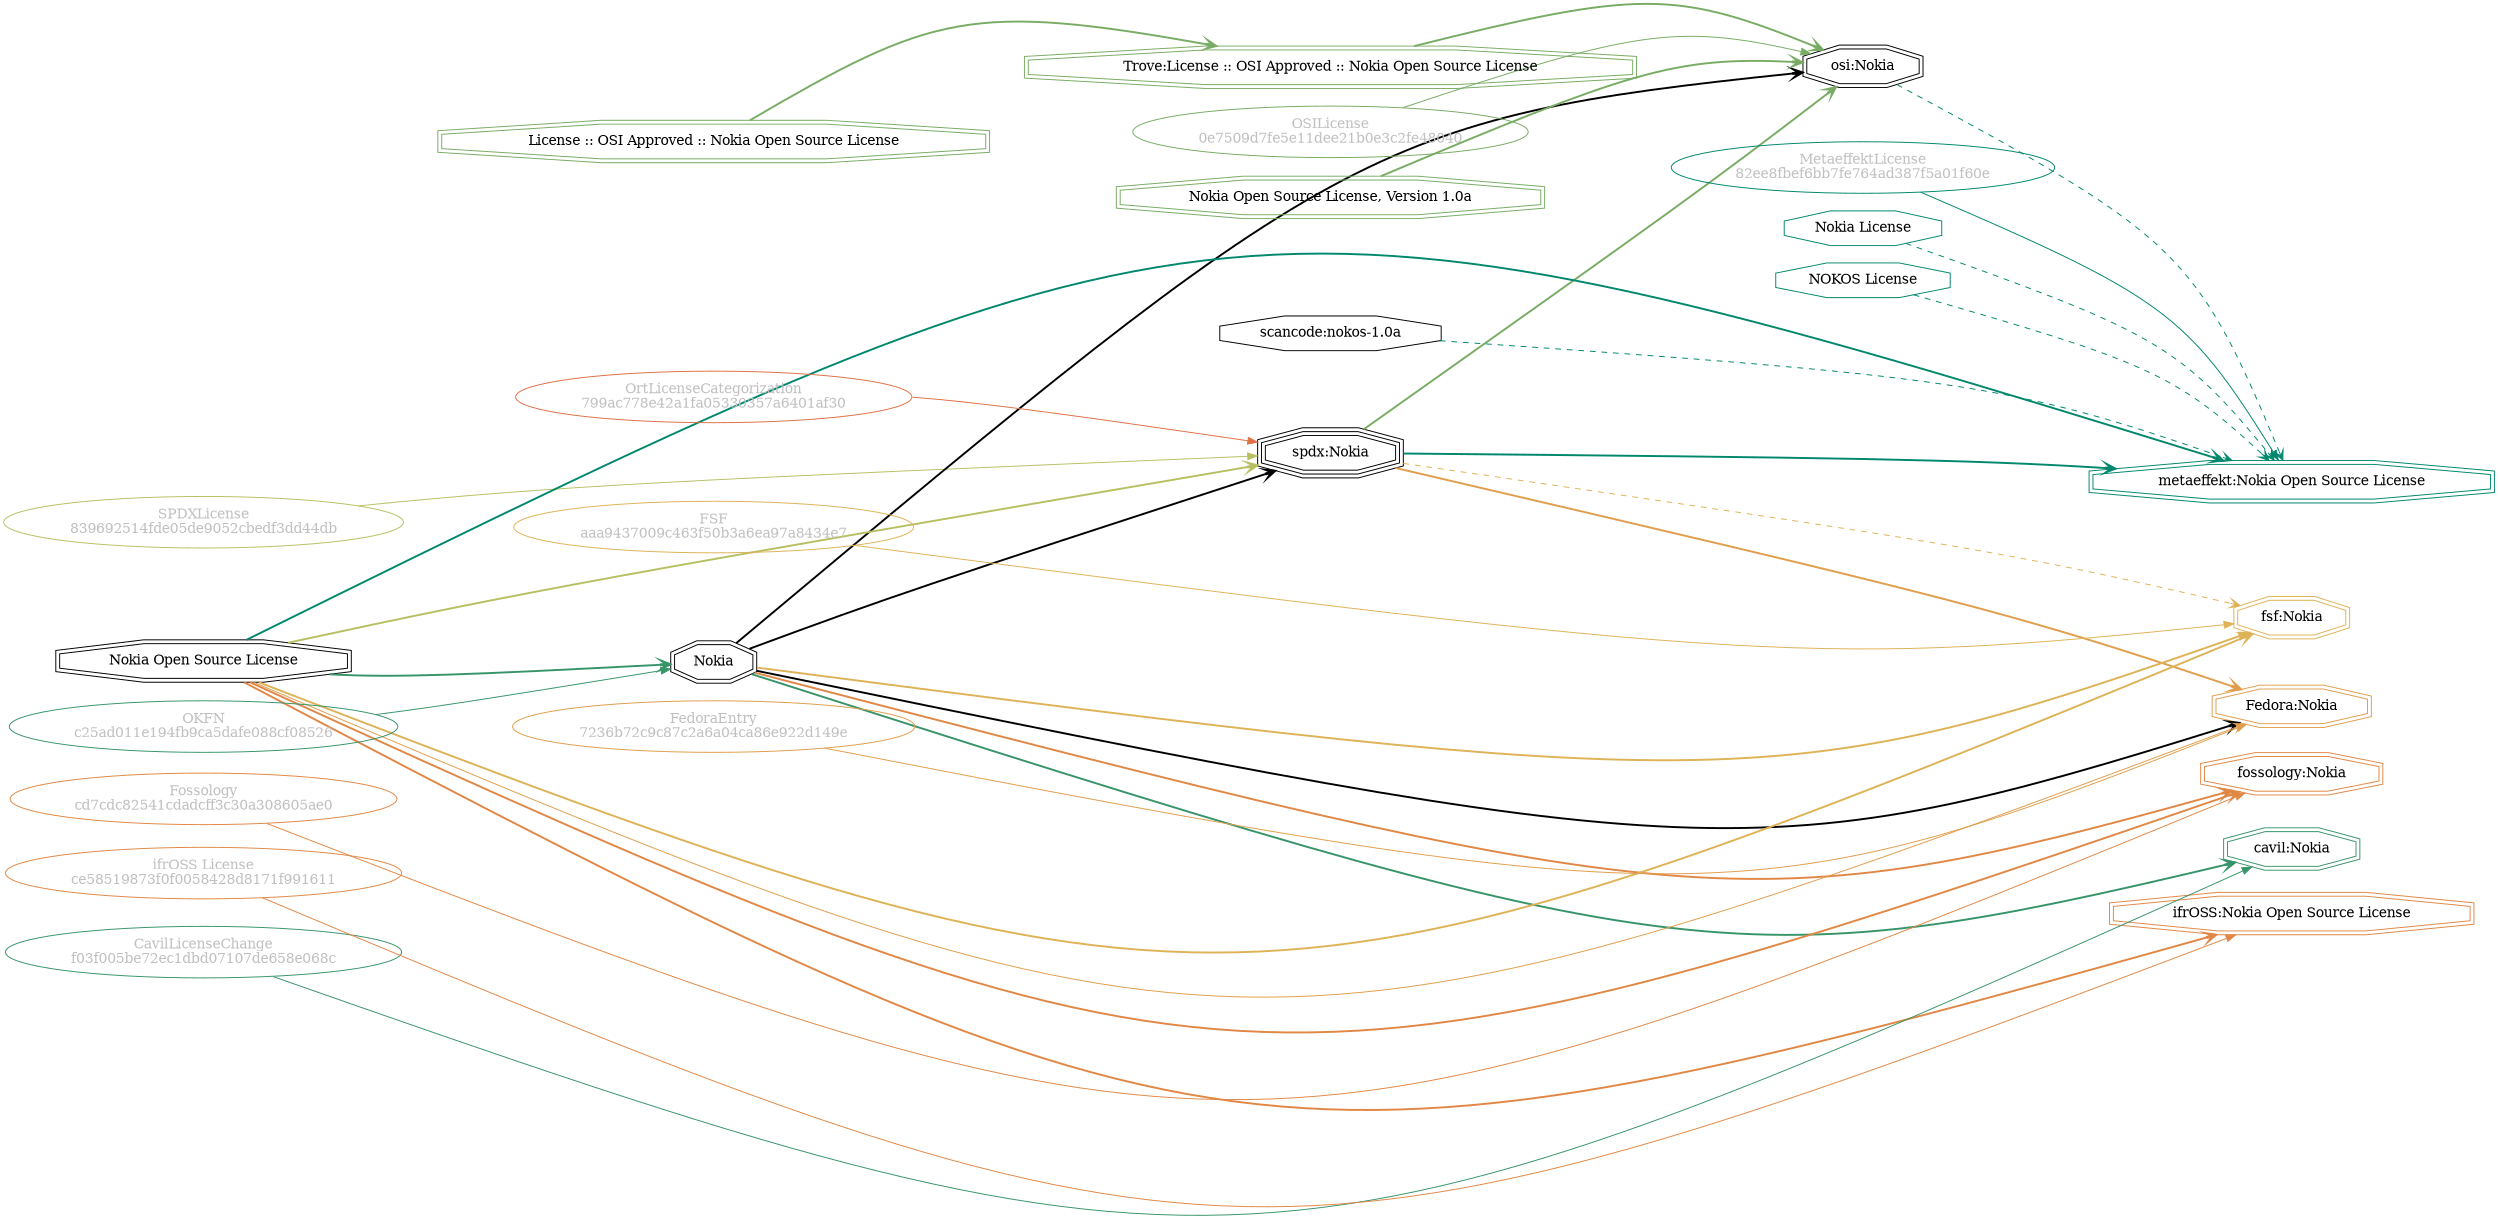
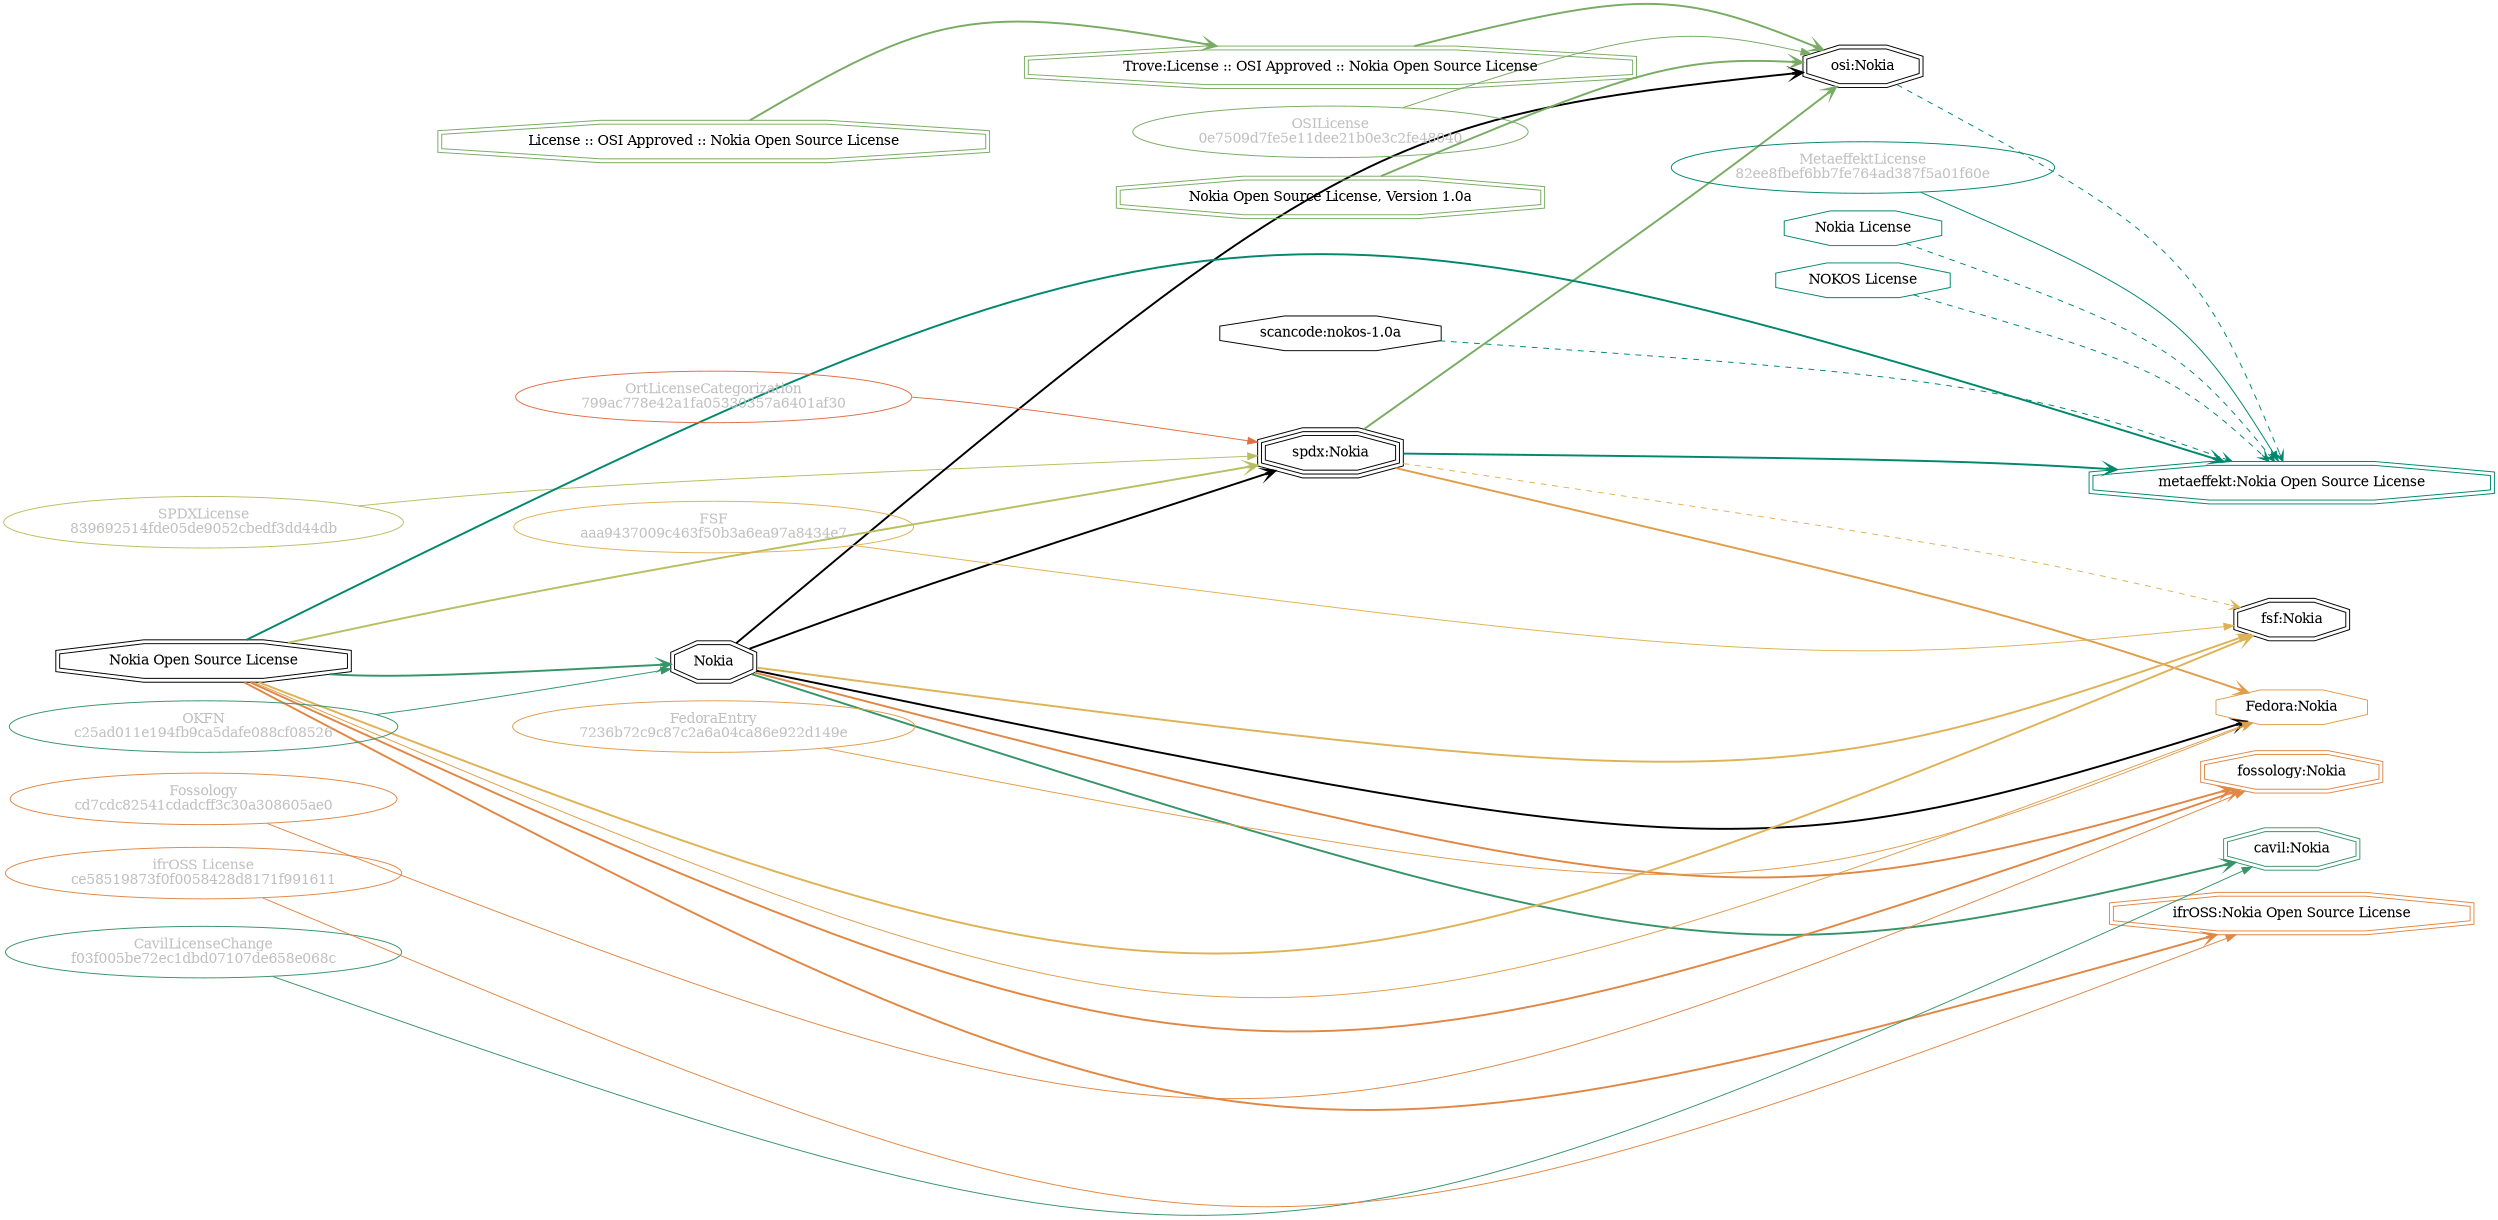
node "fsf:Nokia": color #deb256 -> black
node "Fedora:Nokia": shape doubleoctagon -> octagon
